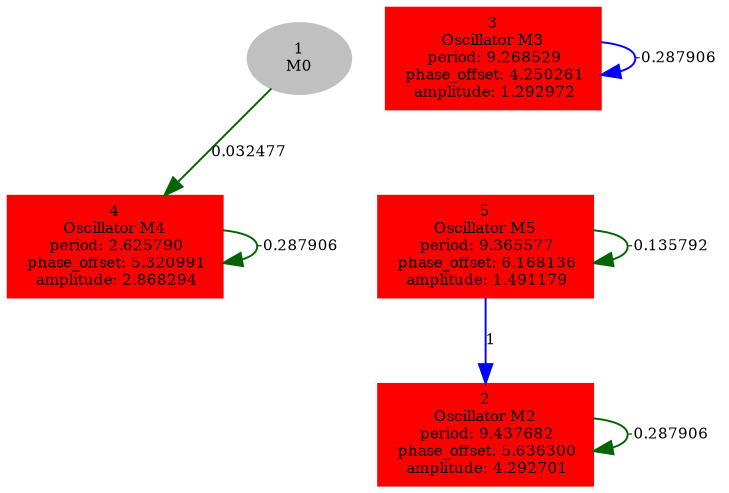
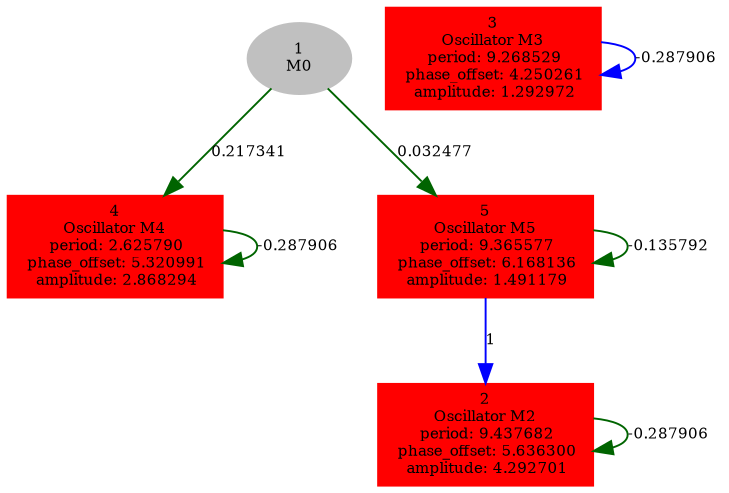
edge "1" -> "5": added, label "0.032477"
edge "1" -> "4": label "0.032477 " -> "0.217341 "
